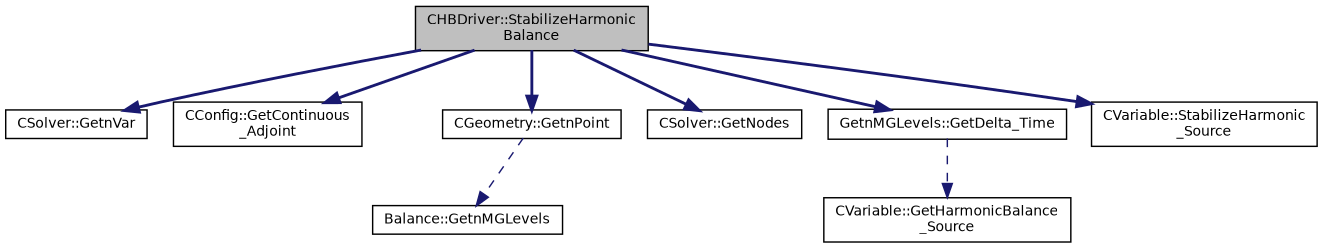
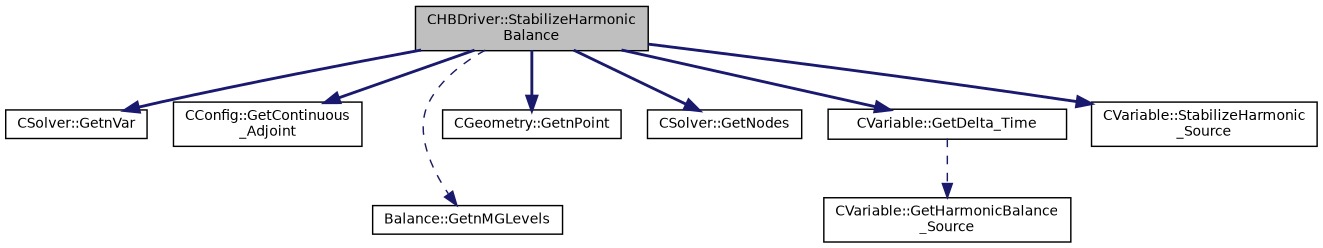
node "GetnMGLevels::GetDelta_Time": label "GetnMGLevels::GetDelta_Time" -> "CVariable::GetDelta_Time"
edge "CGeometry::GetnPoint" -> "Balance::GetnMGLevels": now "CHBDriver::StabilizeHarmonic Balance" -> "Balance::GetnMGLevels"
